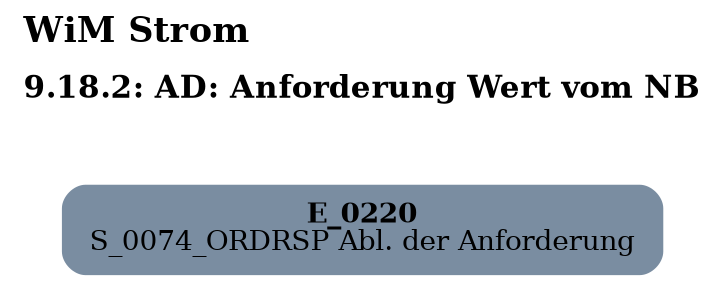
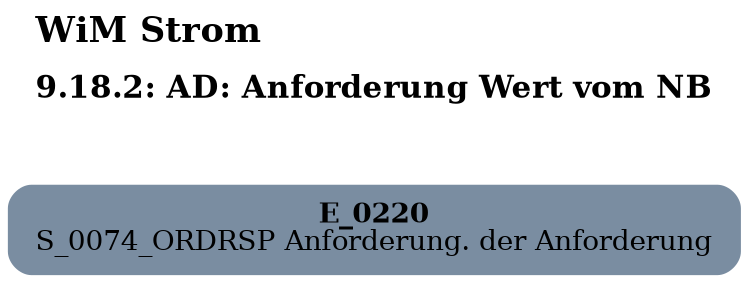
node "E_0220": text "S_0074_ORDRSP Abl. der Anforderung" -> "S_0074_ORDRSP Anforderung. der Anforderung"
